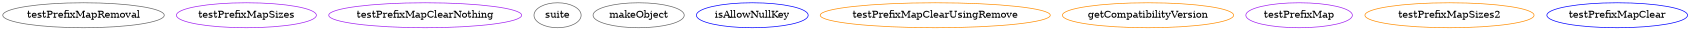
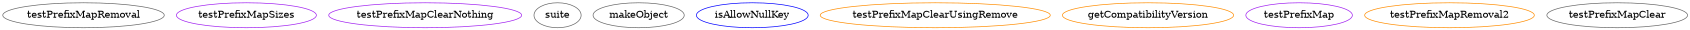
node "testPrefixMapSizes2": label "testPrefixMapSizes2" -> "testPrefixMapRemoval2"
node "testPrefixMapClear": color blue -> gray40
